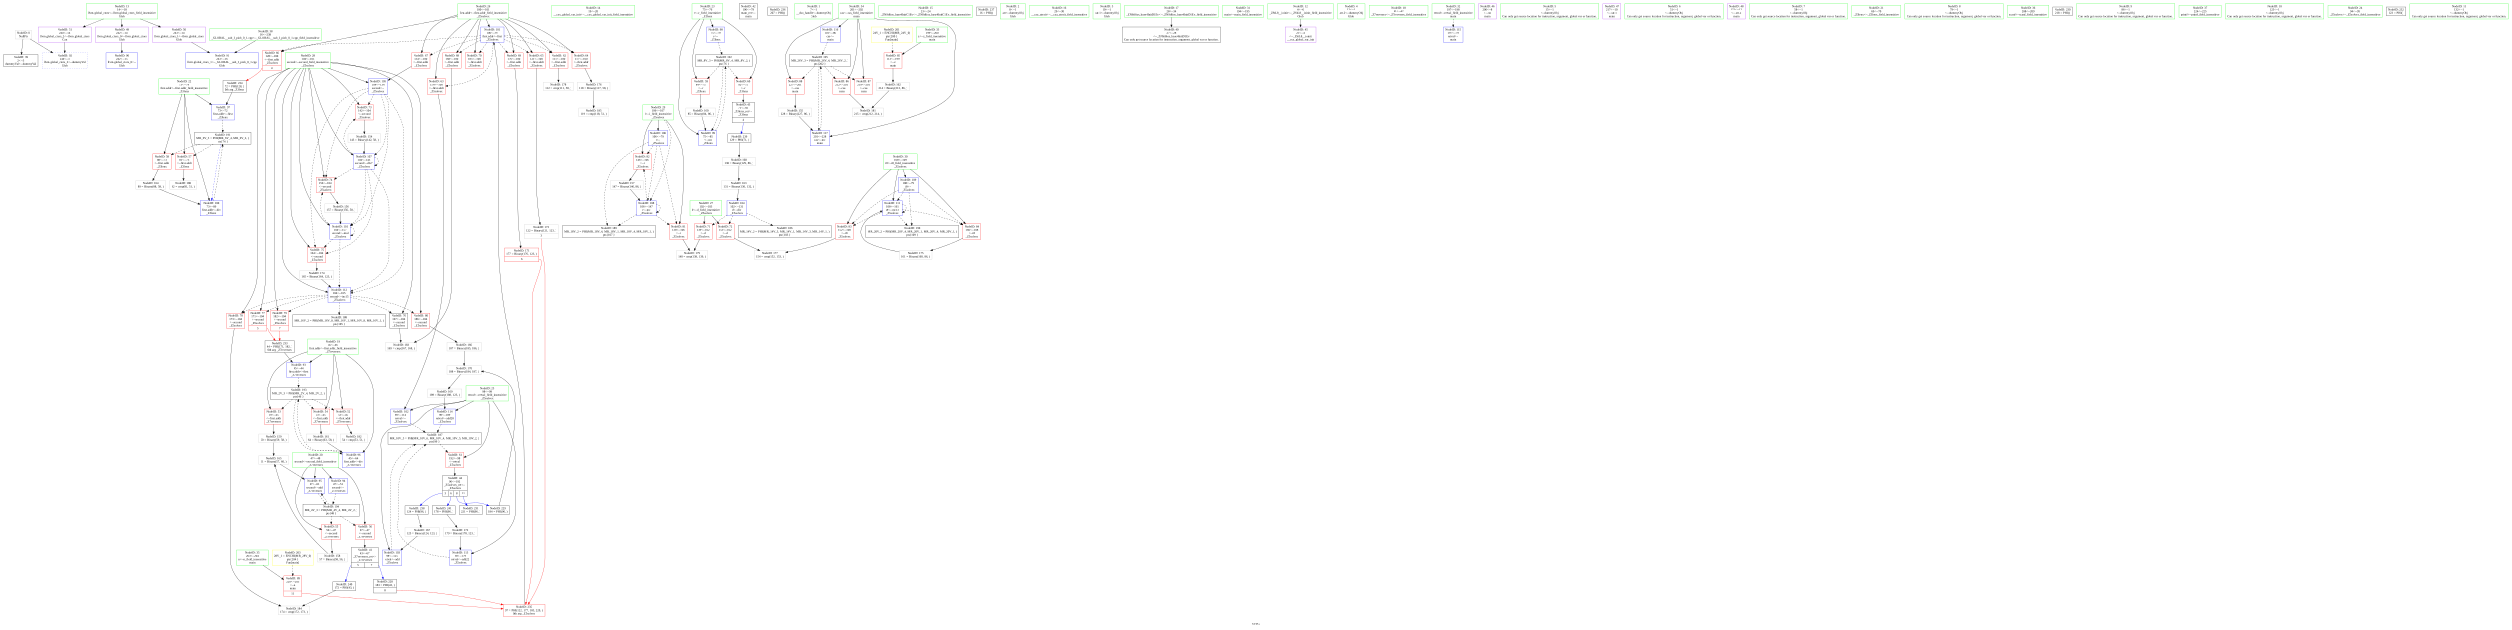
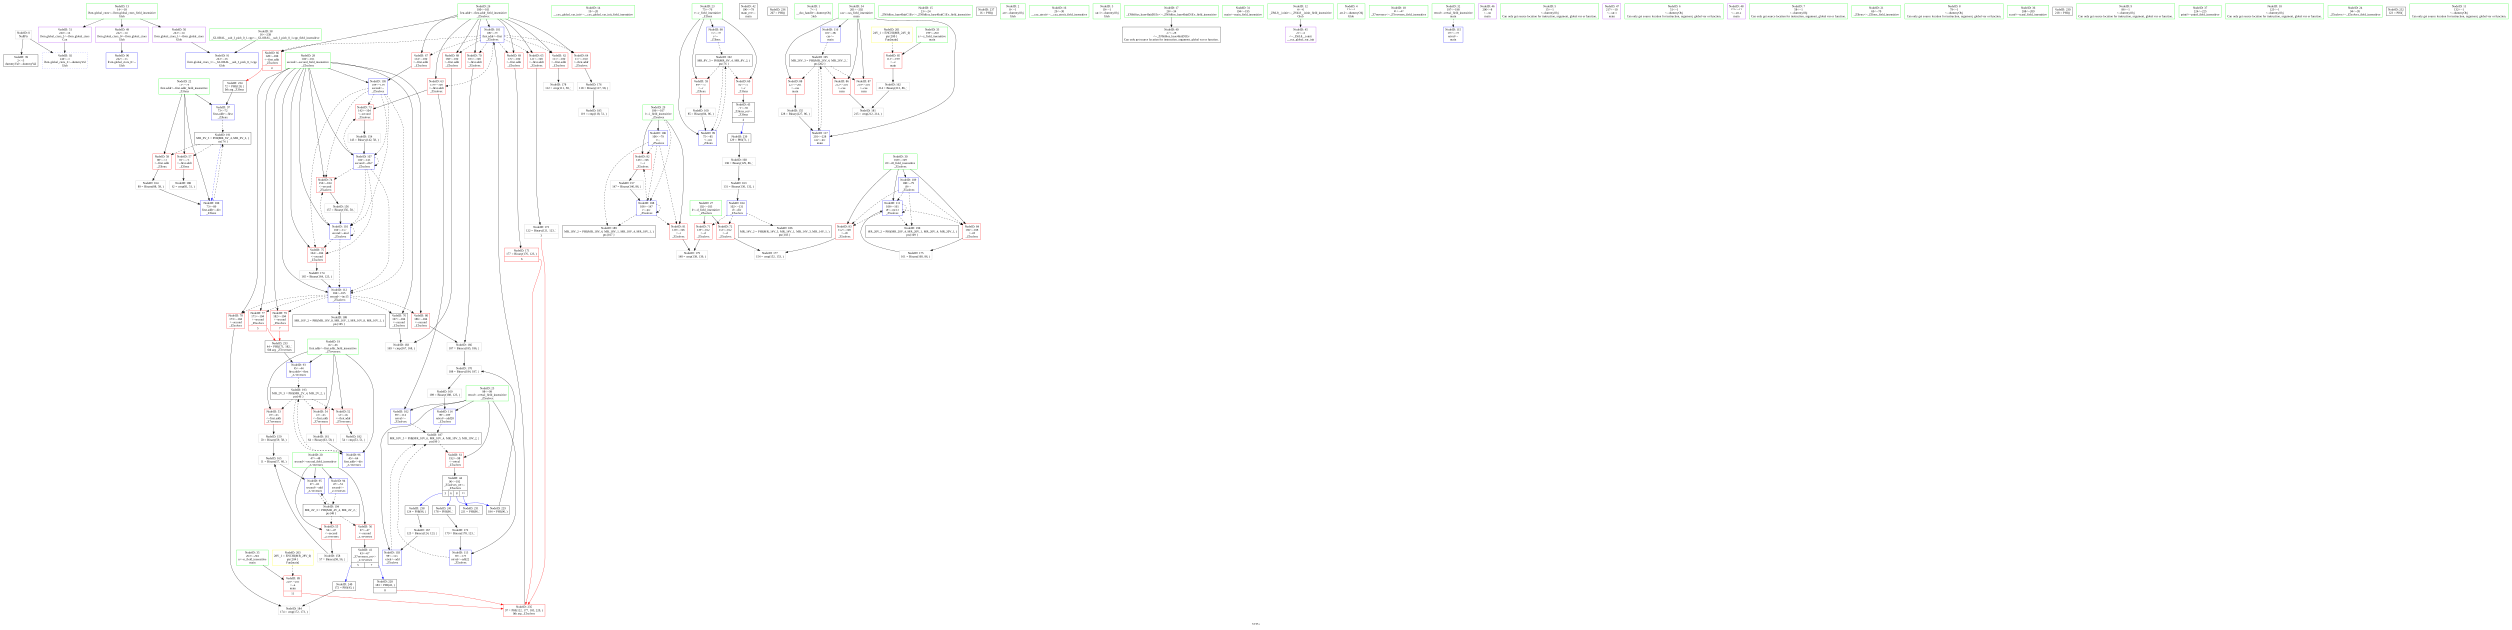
edge "NodeID: 28" -> "NodeID: 73": now "NodeID: 63" -> "NodeID: 73"
edge "NodeID: 70" -> "NodeID: 166": added
